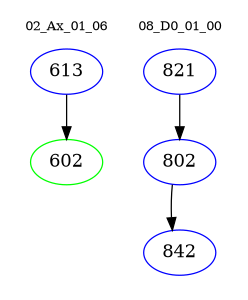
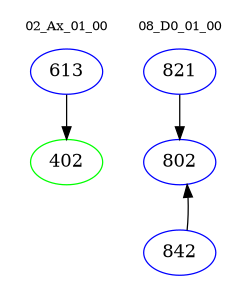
cluster "02_Ax_01_06": label "02_Ax_01_06" -> "02_Ax_01_00"
node "602": label "602" -> "402"
edge "802" -> "842": reversed
